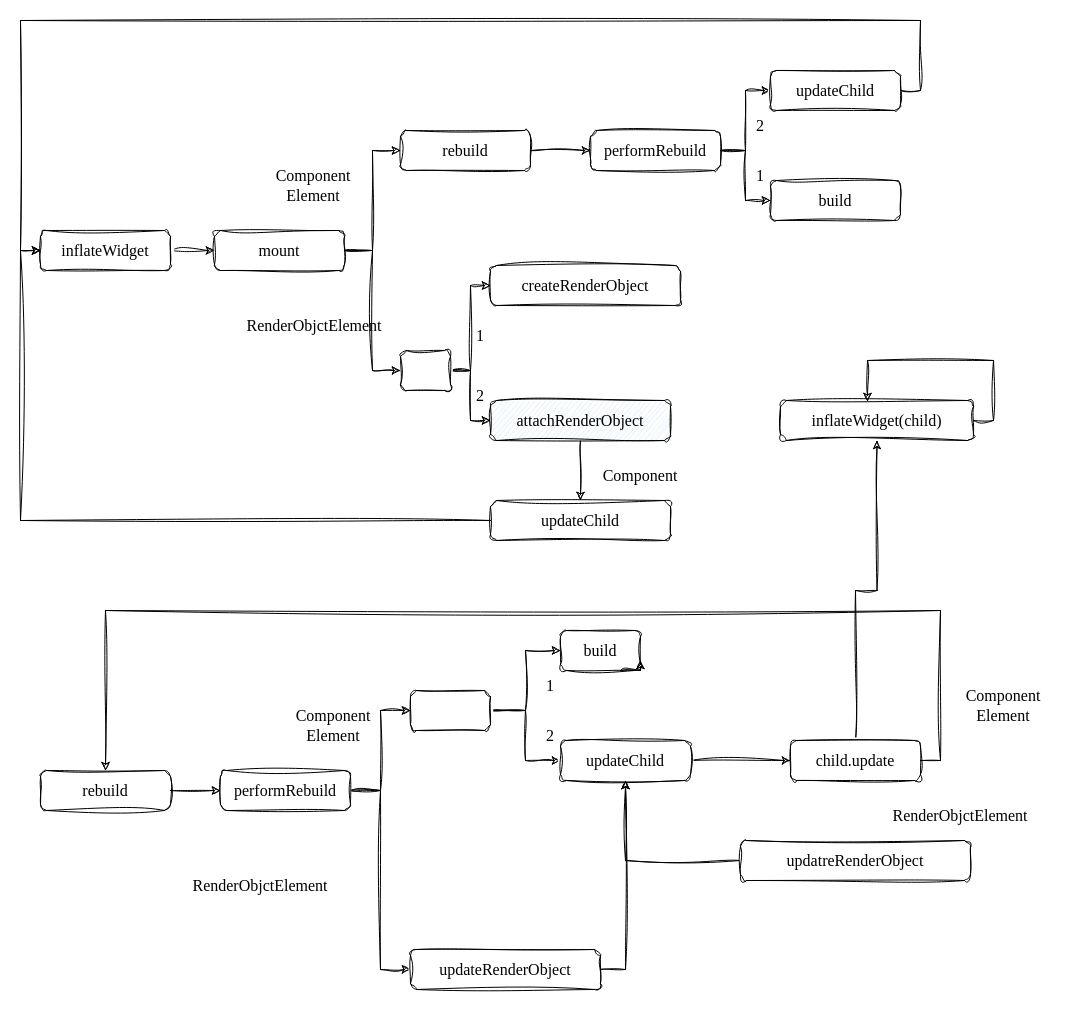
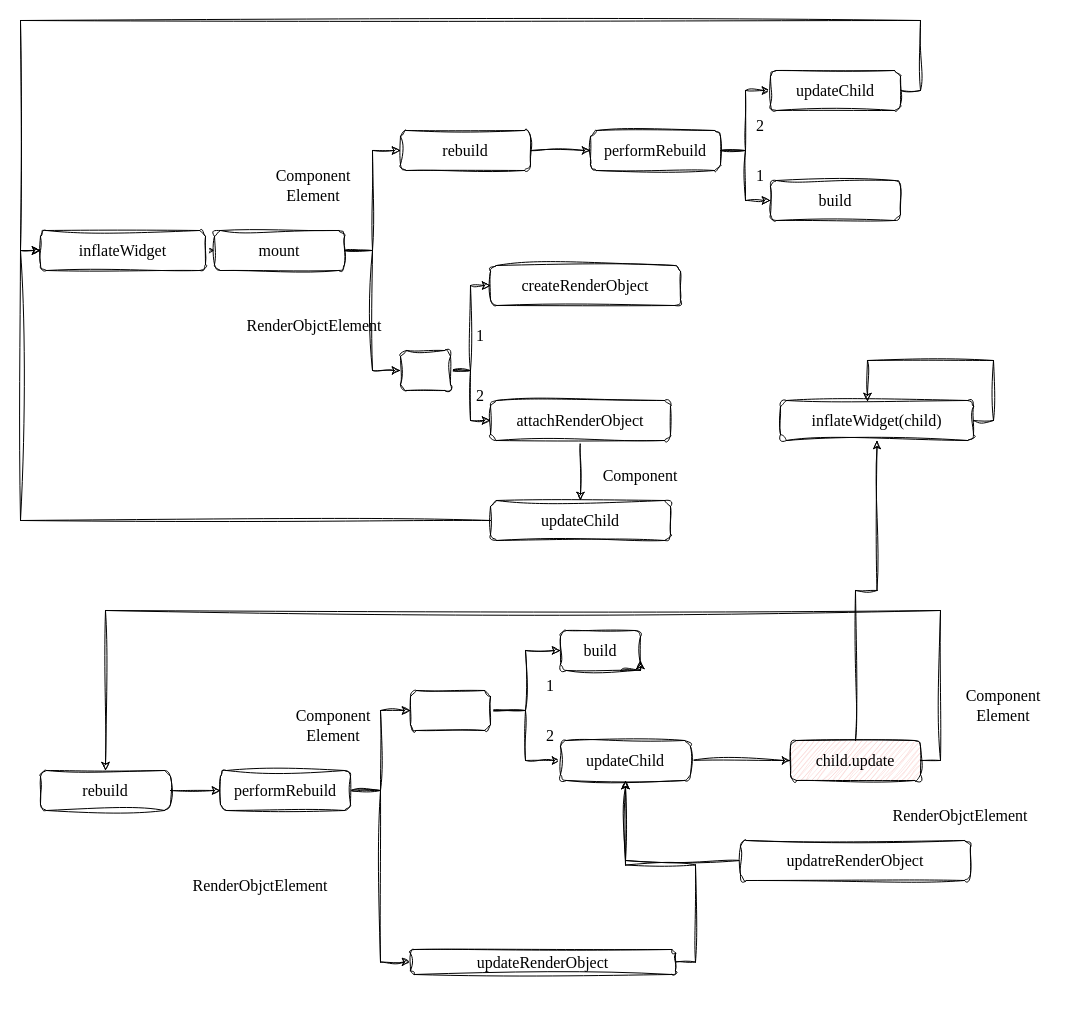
node "inflateWidget": size 130x40 -> 165x40
node "attachRenderObject": fillcolor #dae8fc -> #ffffff
node "child.update": fillcolor #ffffff -> #f8cecc
node "updateRenderObject": size 190x40 -> 265x25
